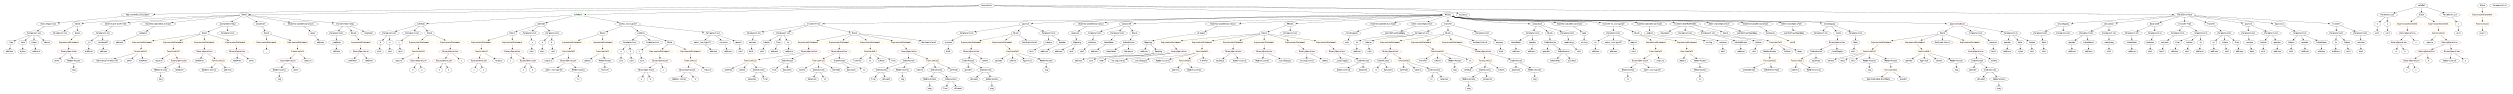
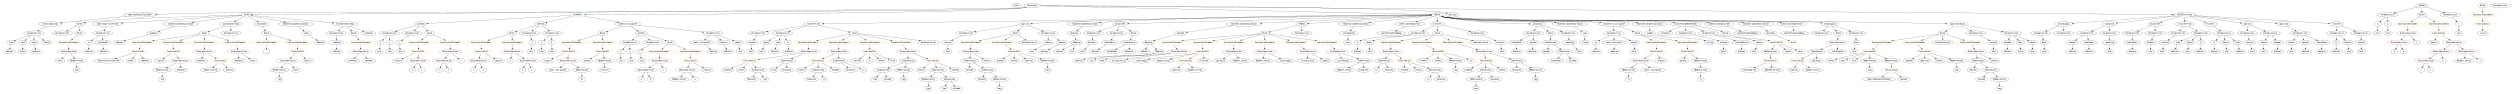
node "Enter": added
